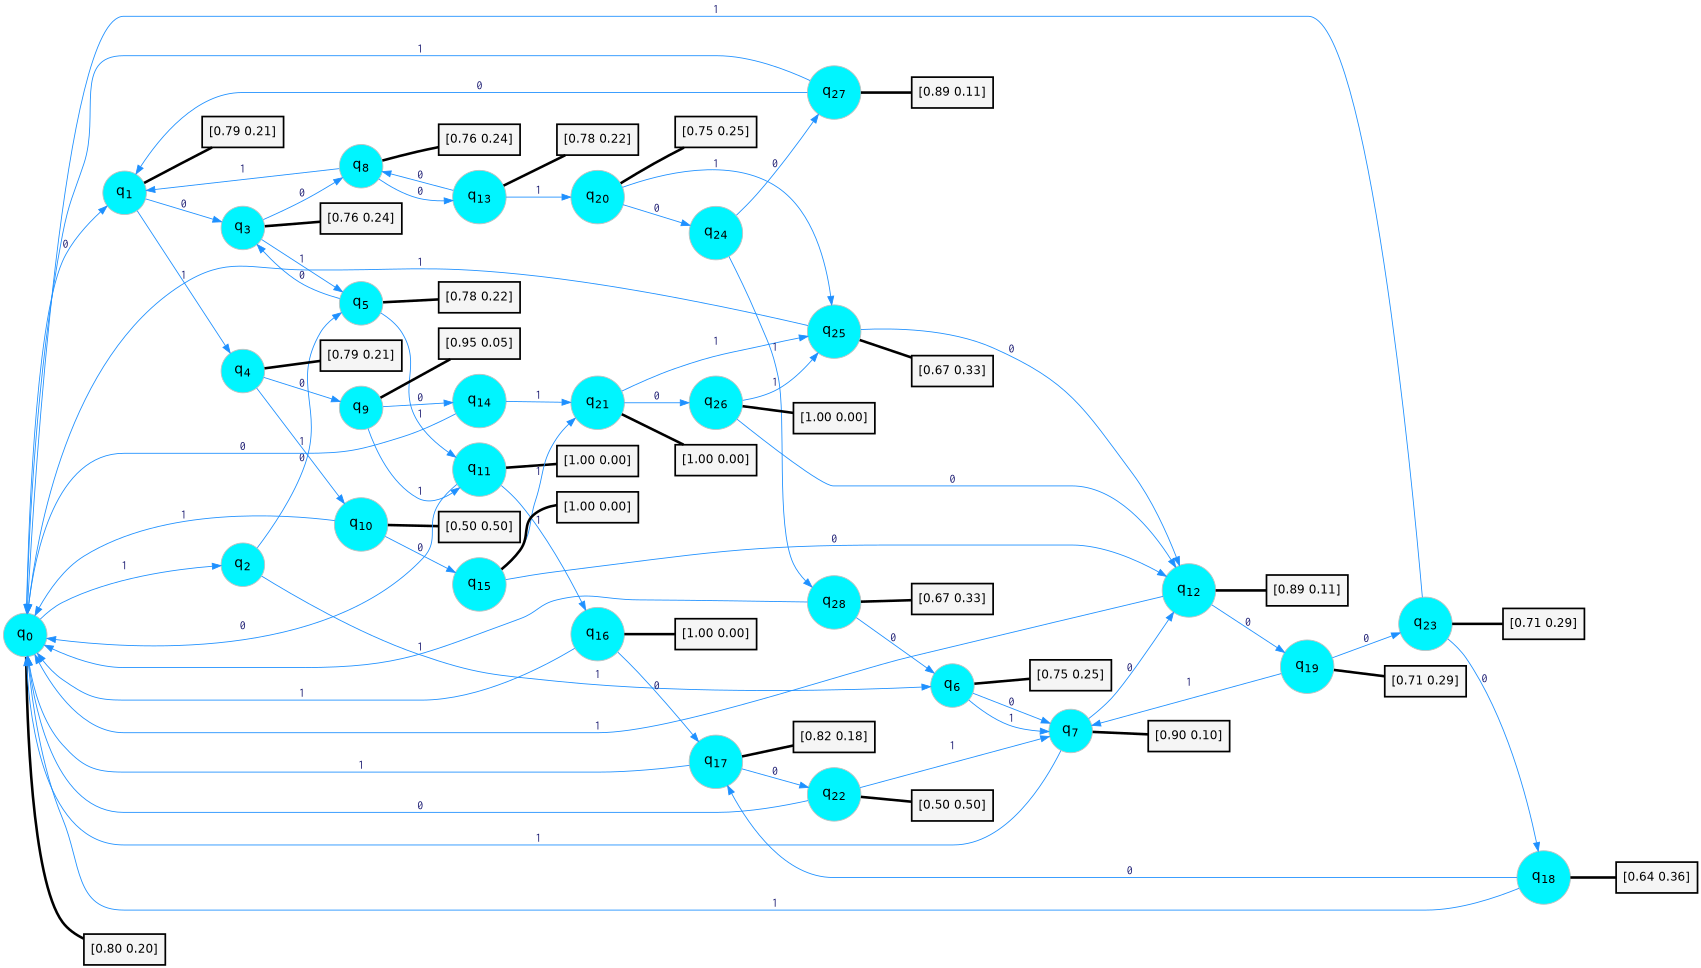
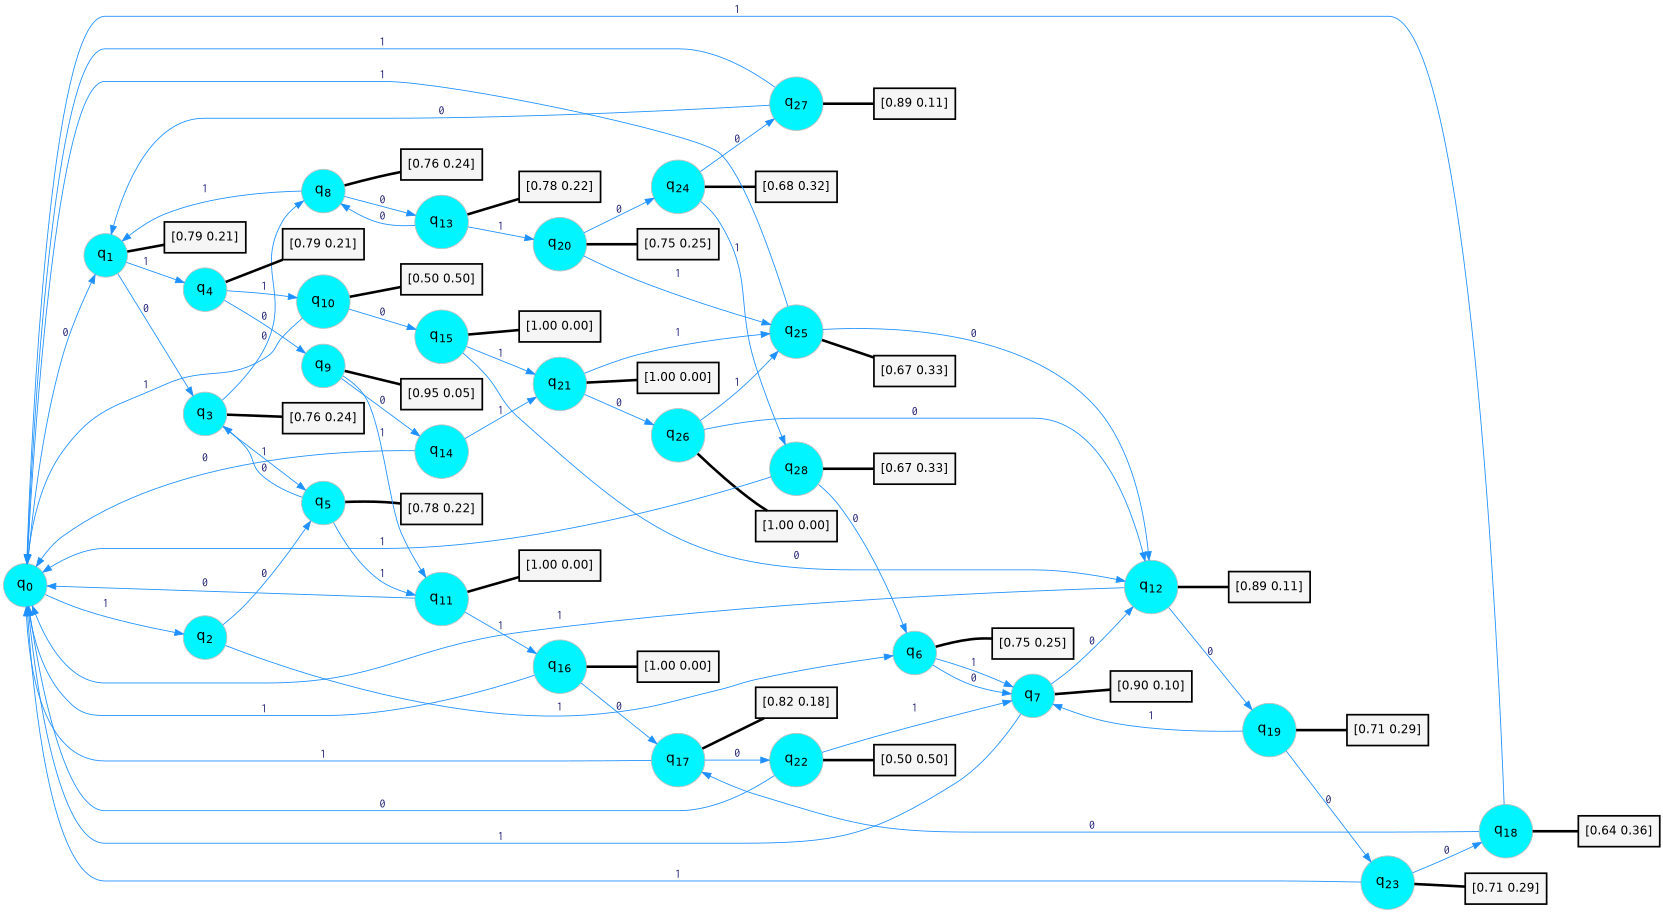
node "[0.68 0.32]": added
node "[0.80 0.20]": removed
